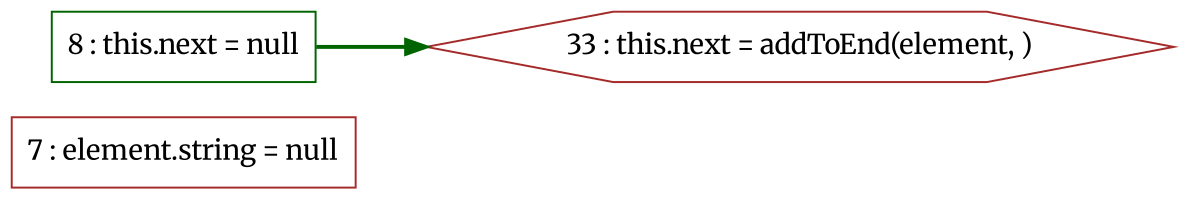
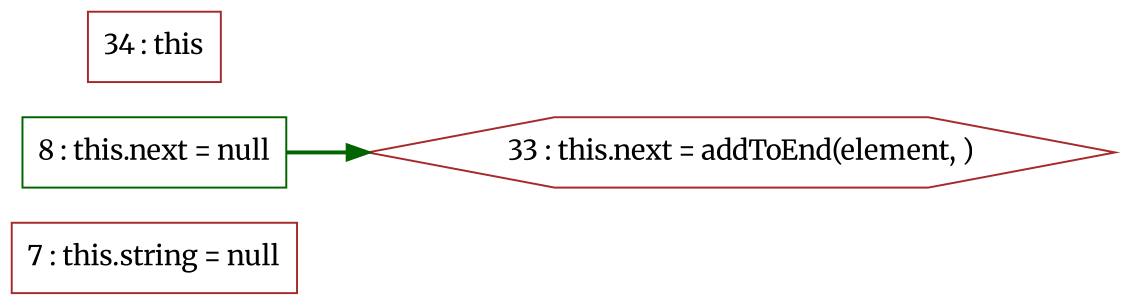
node "34 : this": added
node "7 : element.string = null": label "7 : element.string = null" -> "7 : this.string = null"
